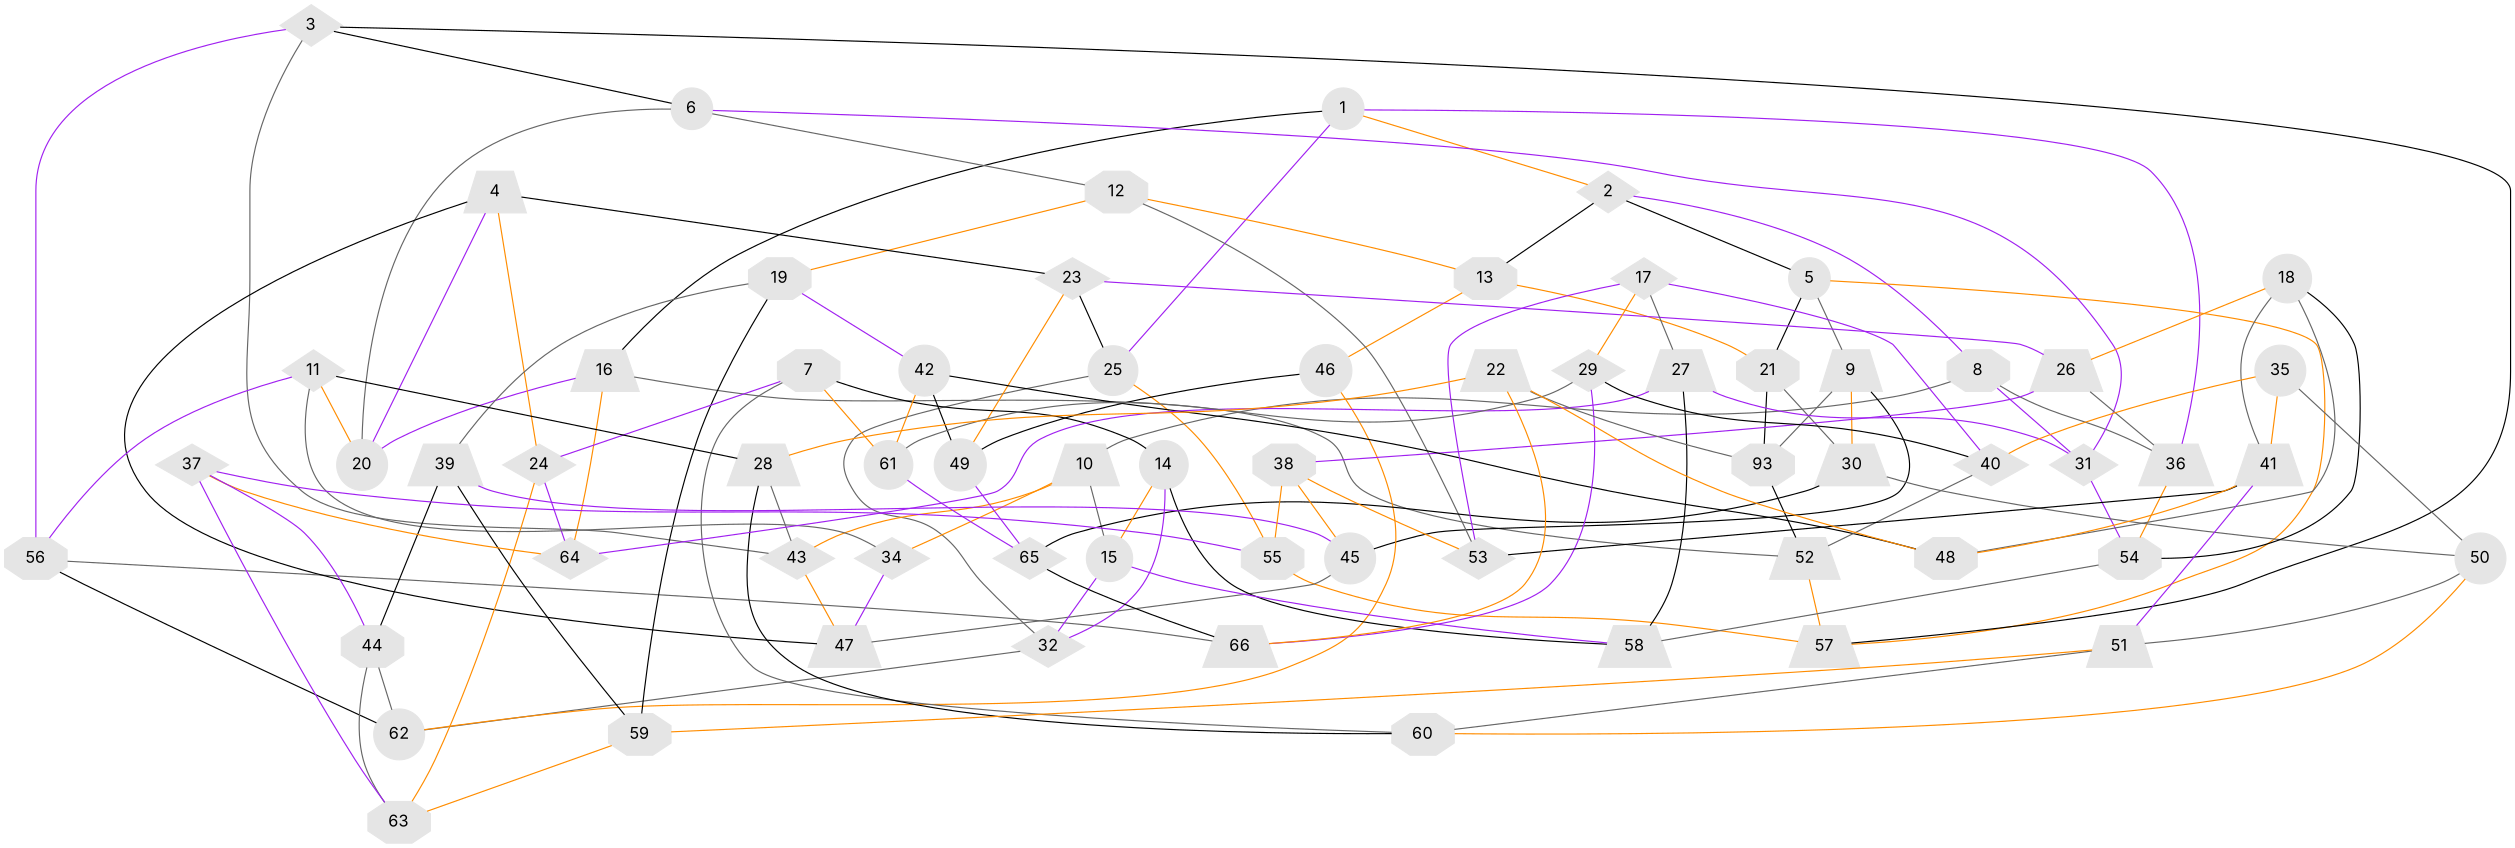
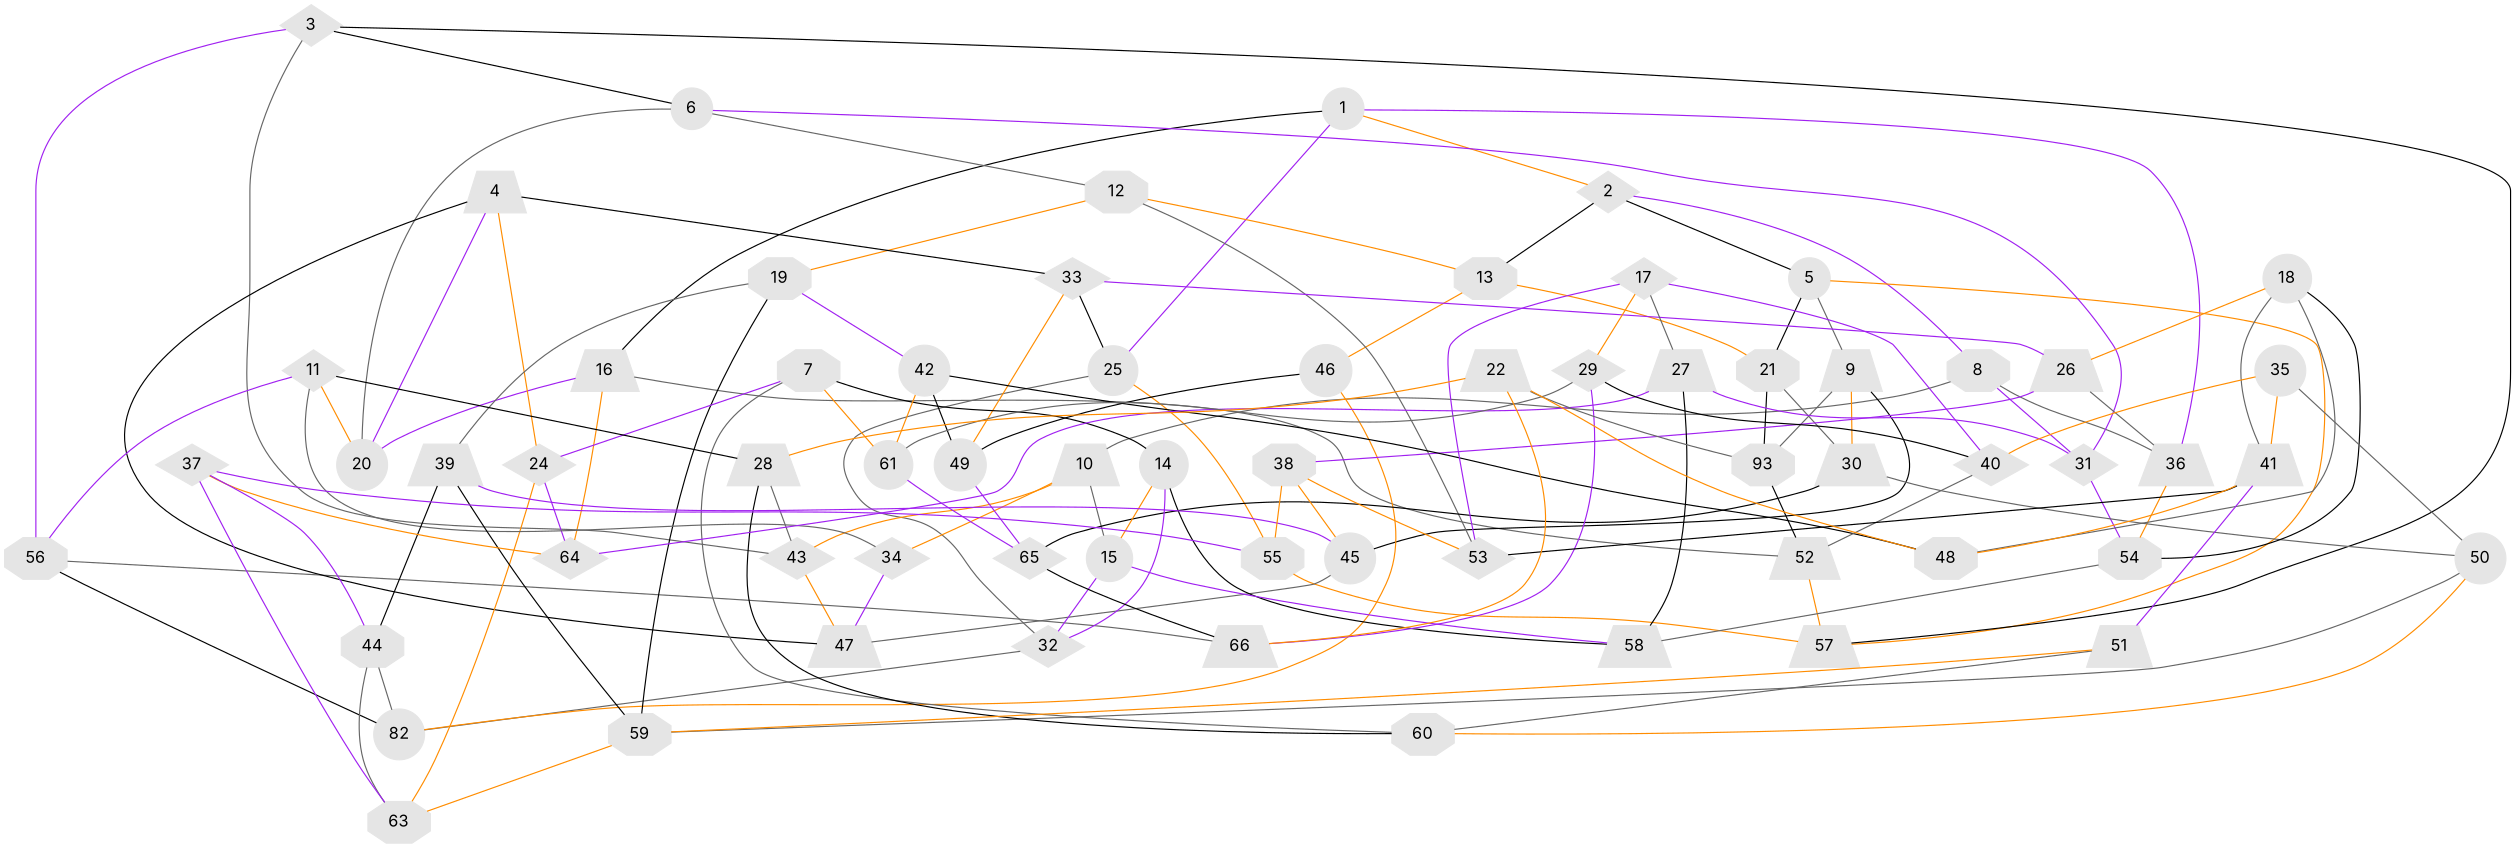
node "23": label "23" -> "33"
edge "50" -- "51": now "50" -- "59"
node "62": label "62" -> "82"
